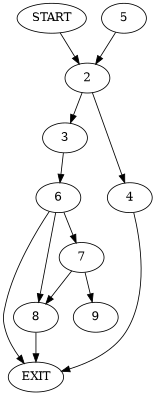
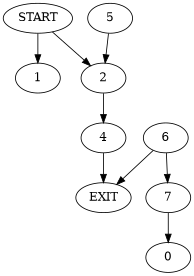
node "1": added
node "3": removed
node "8": removed
node "9": label "9" -> "0"
